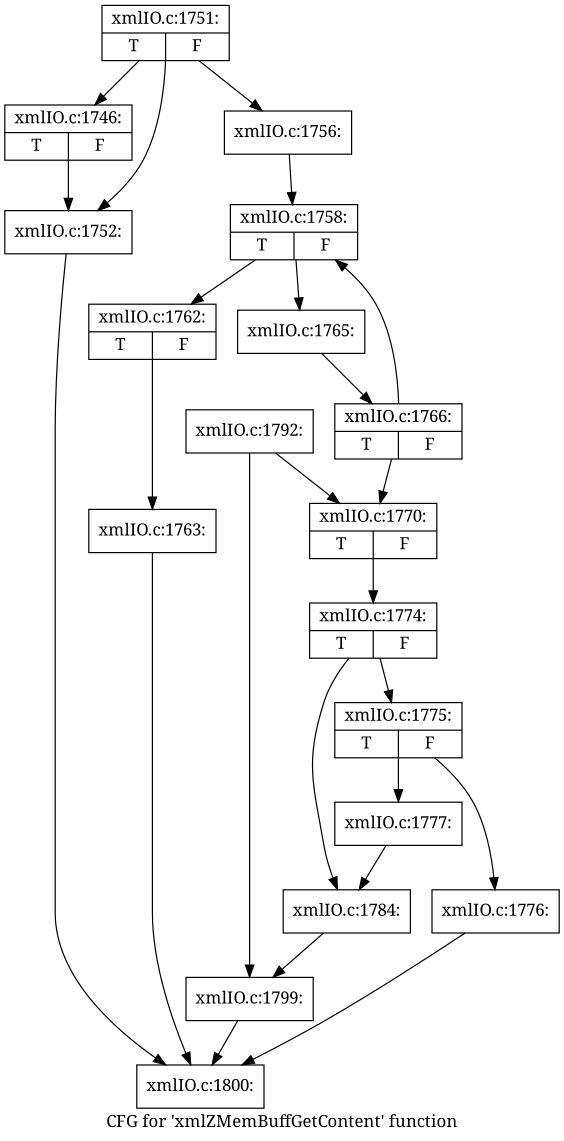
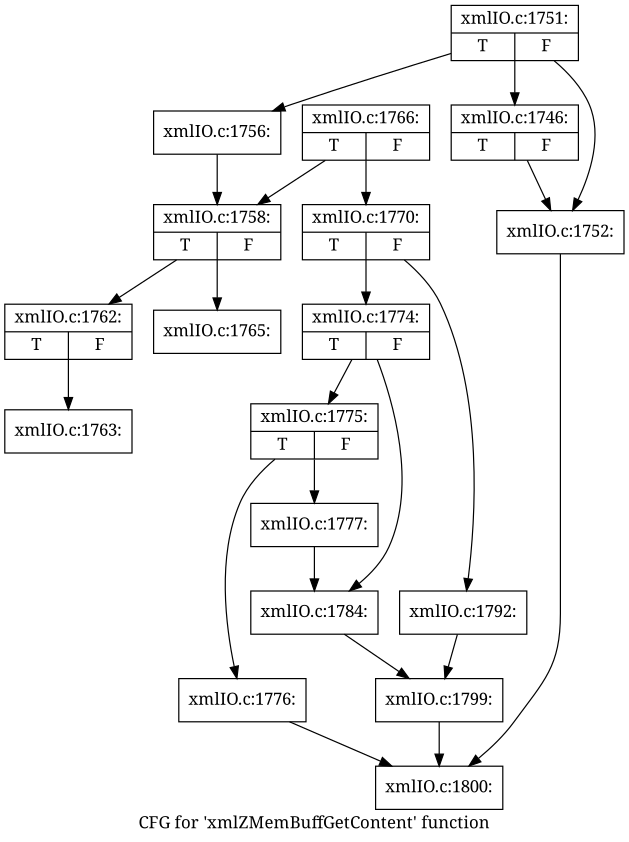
edge "xmlIO.c:1765:" -> "xmlIO.c:1766:": removed
edge "xmlIO.c:1792:" -> "xmlIO.c:1770:": reversed
edge "xmlIO.c:1763:" -> "xmlIO.c:1800:": removed
